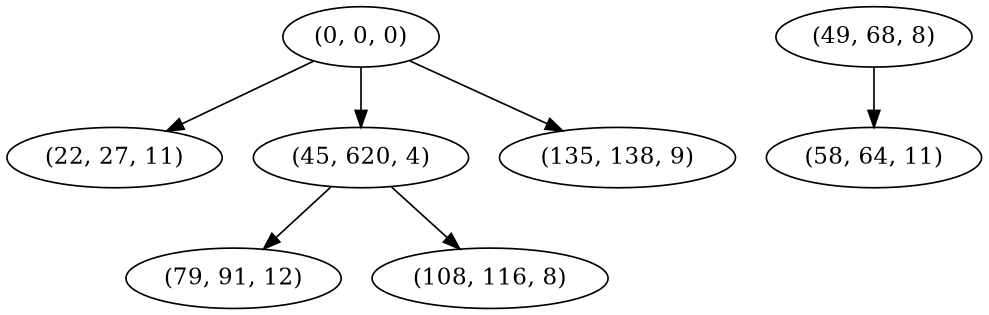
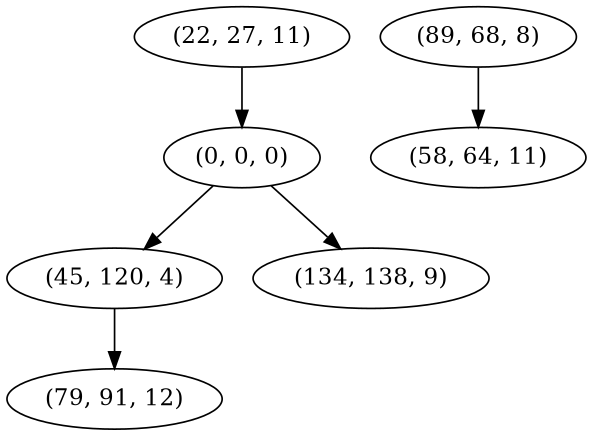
node "(49, 68, 8)": label "(49, 68, 8)" -> "(89, 68, 8)"
edge "(0, 0, 0)" -> "(22, 27, 11)": reversed
node "(45, 620, 4)": label "(45, 620, 4)" -> "(45, 120, 4)"
node "(135, 138, 9)": label "(135, 138, 9)" -> "(134, 138, 9)"
node "(108, 116, 8)": removed
